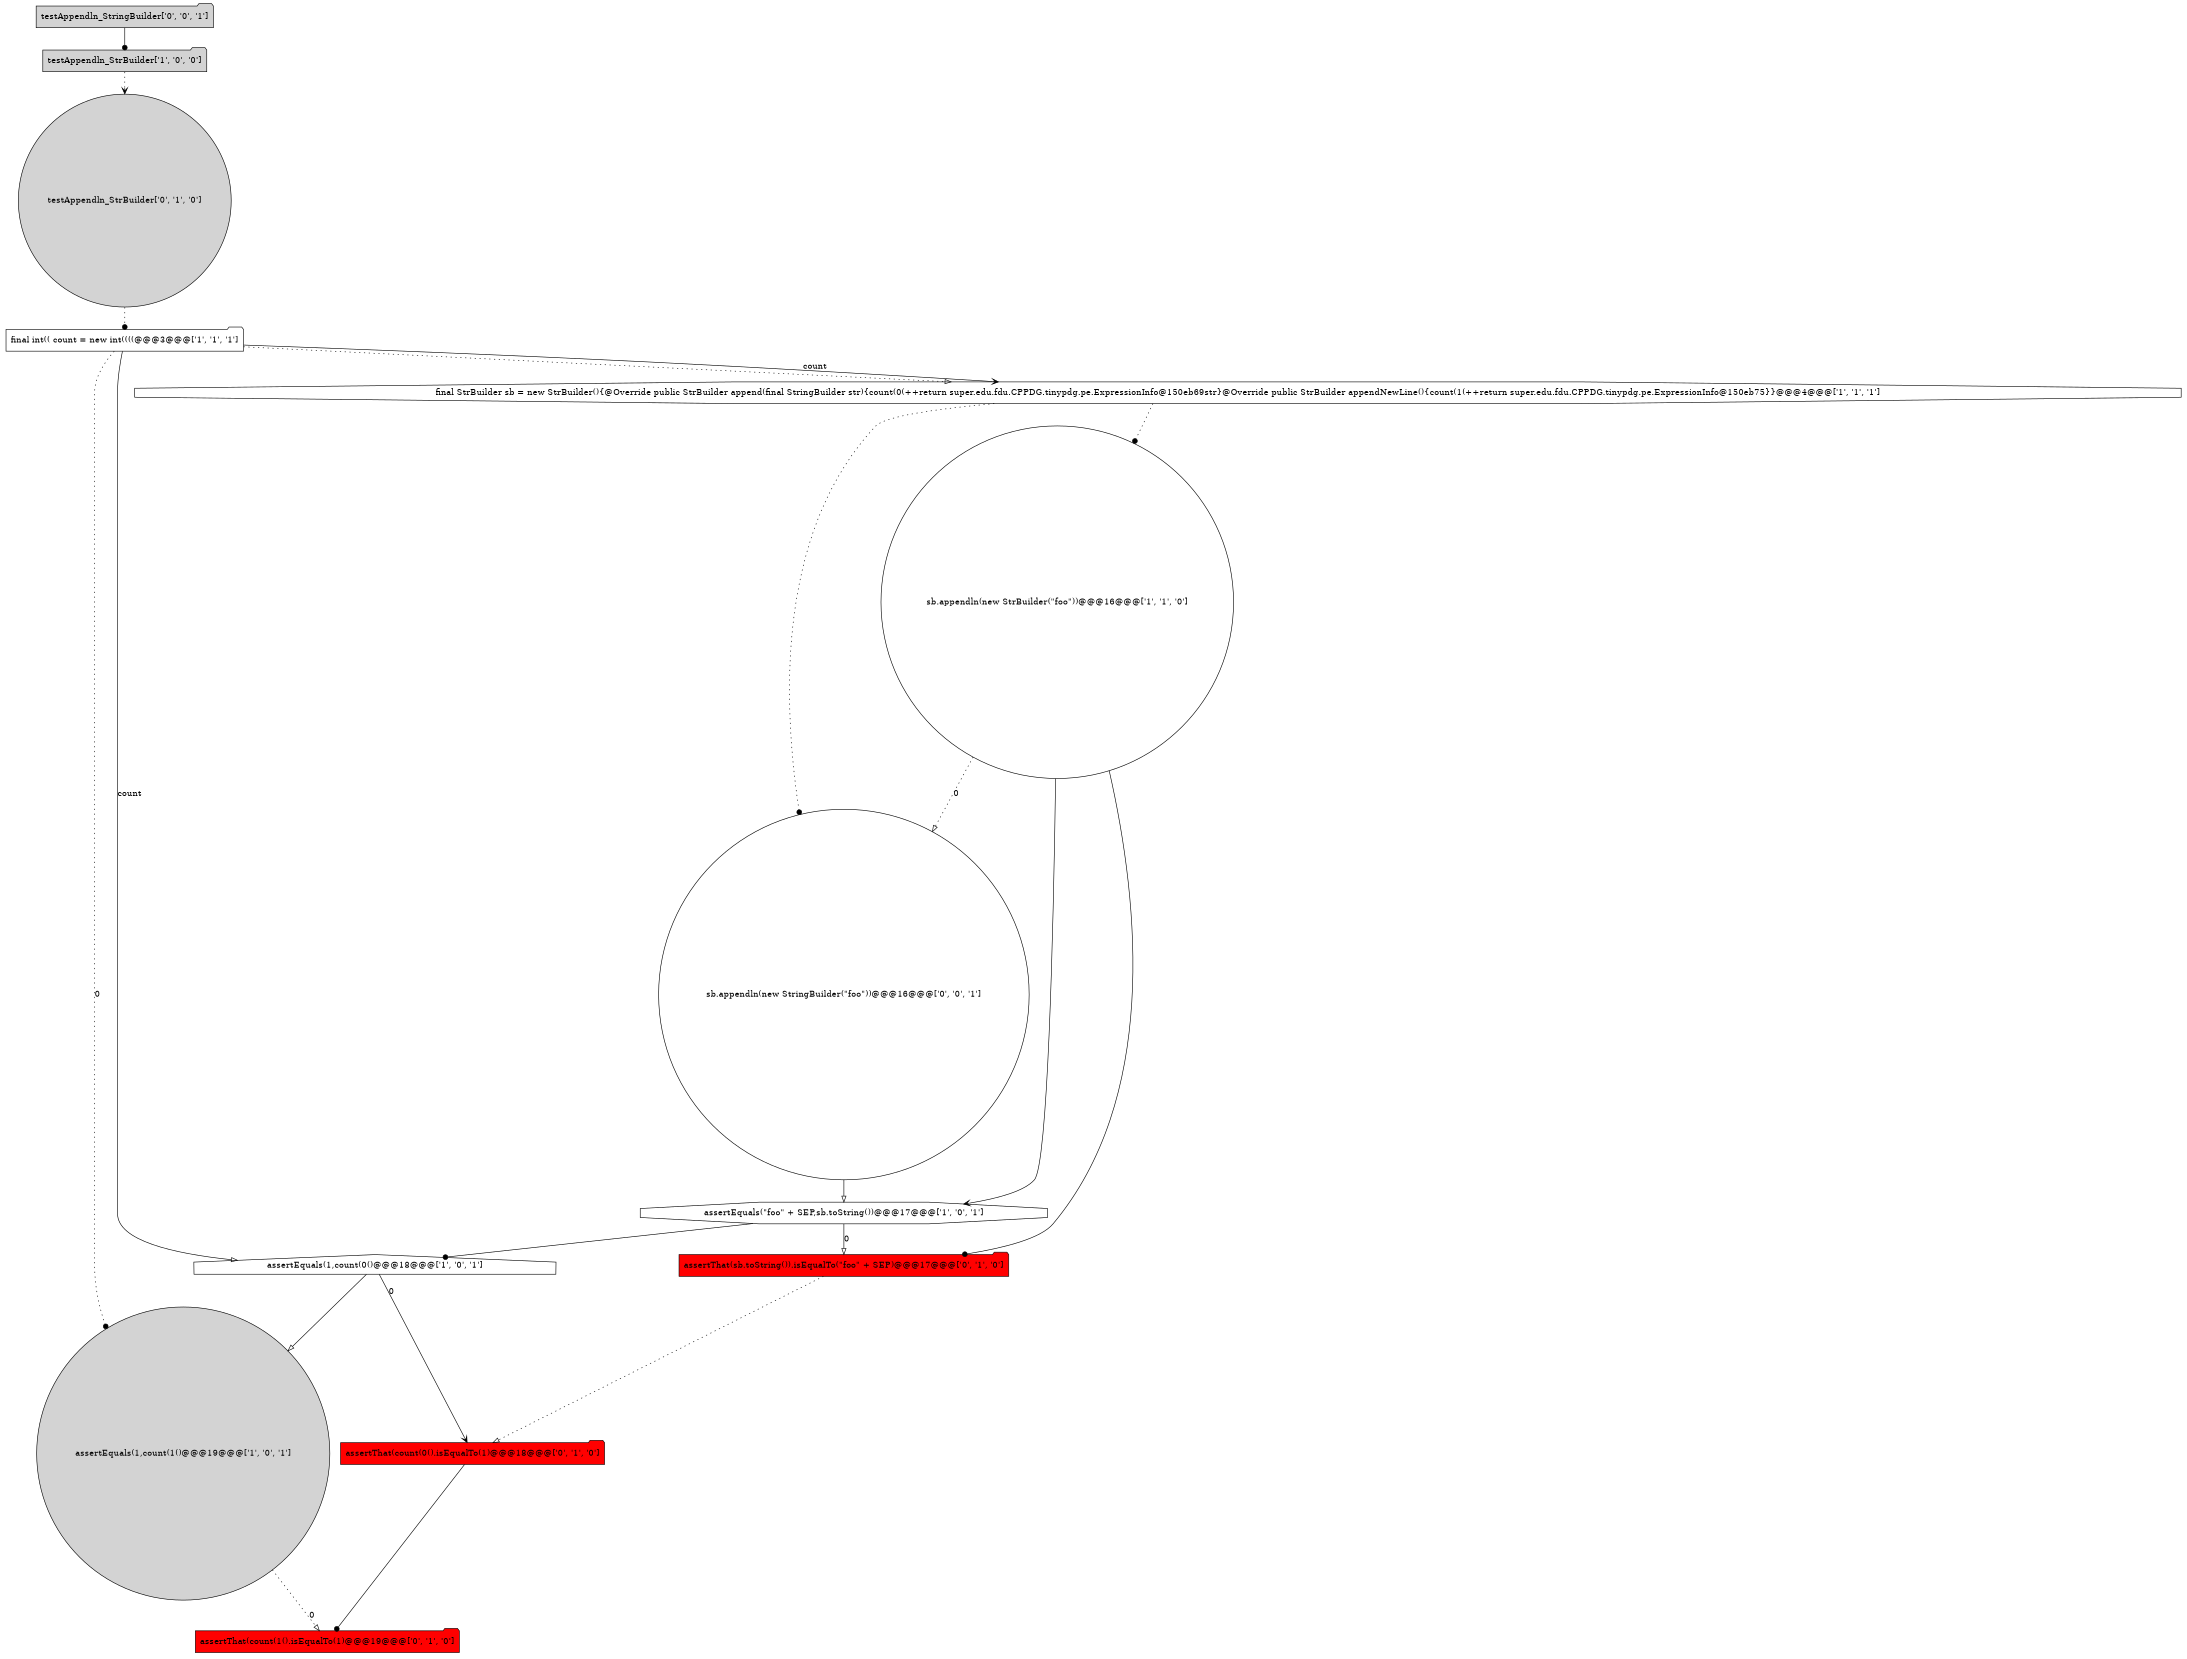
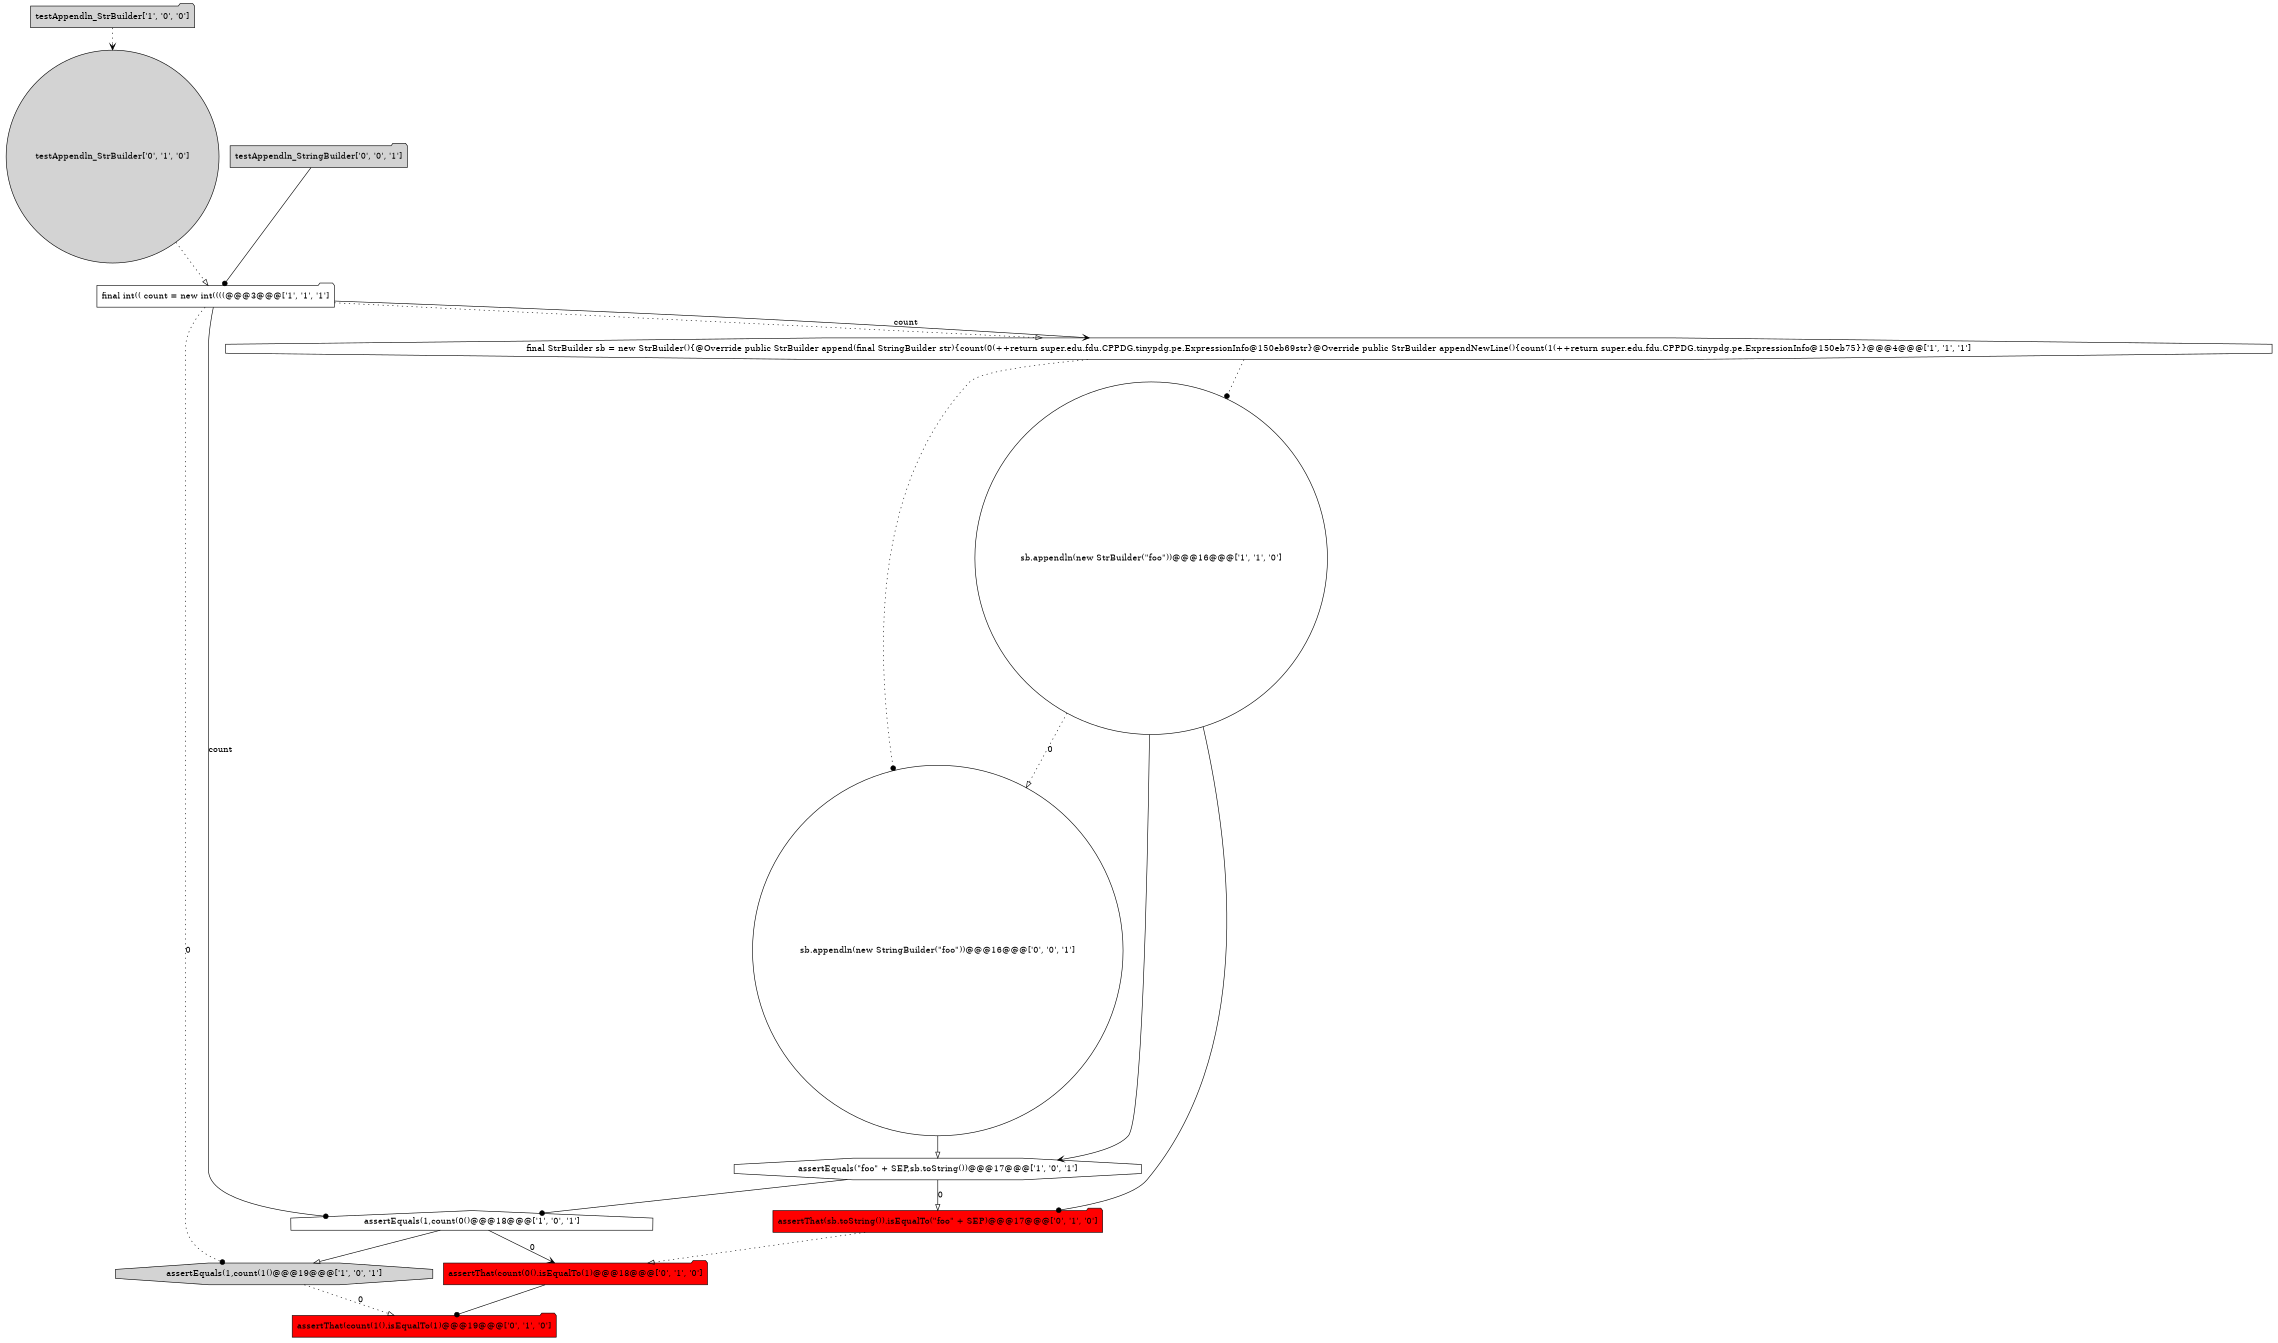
edge "testAppendln_StringBuilder['0', '0', '1']" -> "testAppendln_StrBuilder['1', '0', '0']": now "testAppendln_StringBuilder['0', '0', '1']" -> "final int(( count = new int((((@@@3@@@['1', '1', '1']"
edge "testAppendln_StrBuilder['0', '1', '0']" -> "final int(( count = new int((((@@@3@@@['1', '1', '1']": arrowhead dot -> onormal
edge "final int(( count = new int((((@@@3@@@['1', '1', '1']" -> "assertEquals(1,count(0()@@@18@@@['1', '0', '1']": arrowhead onormal -> dot
node "assertEquals(1,count(1()@@@19@@@['1', '0', '1']": shape circle -> octagon
